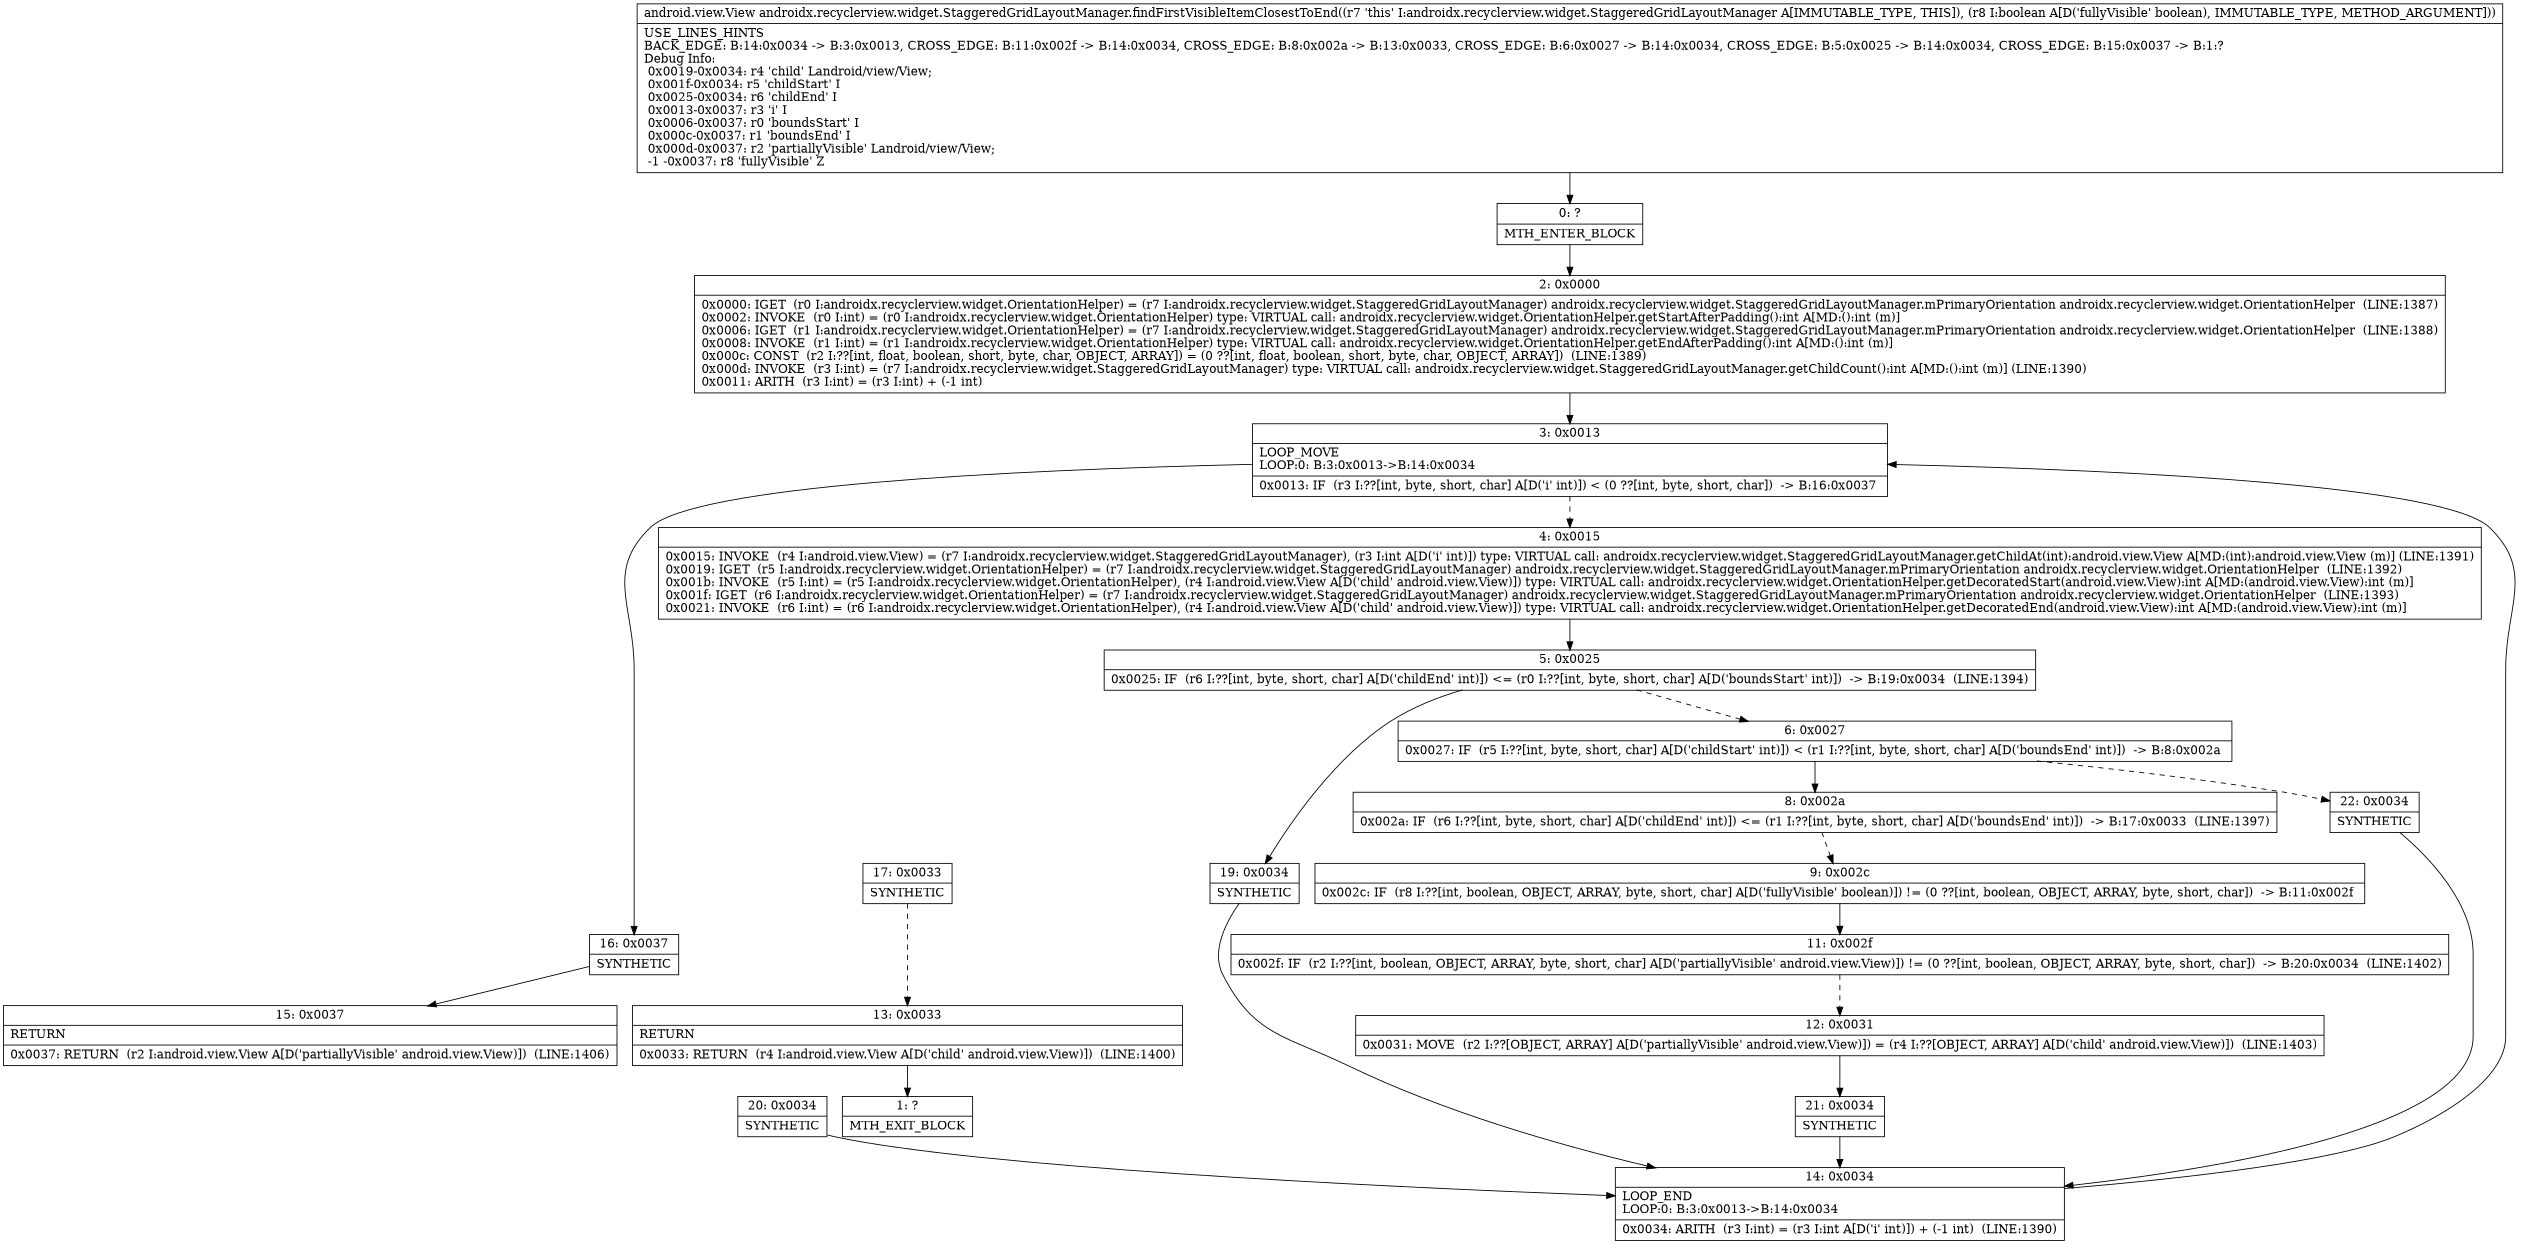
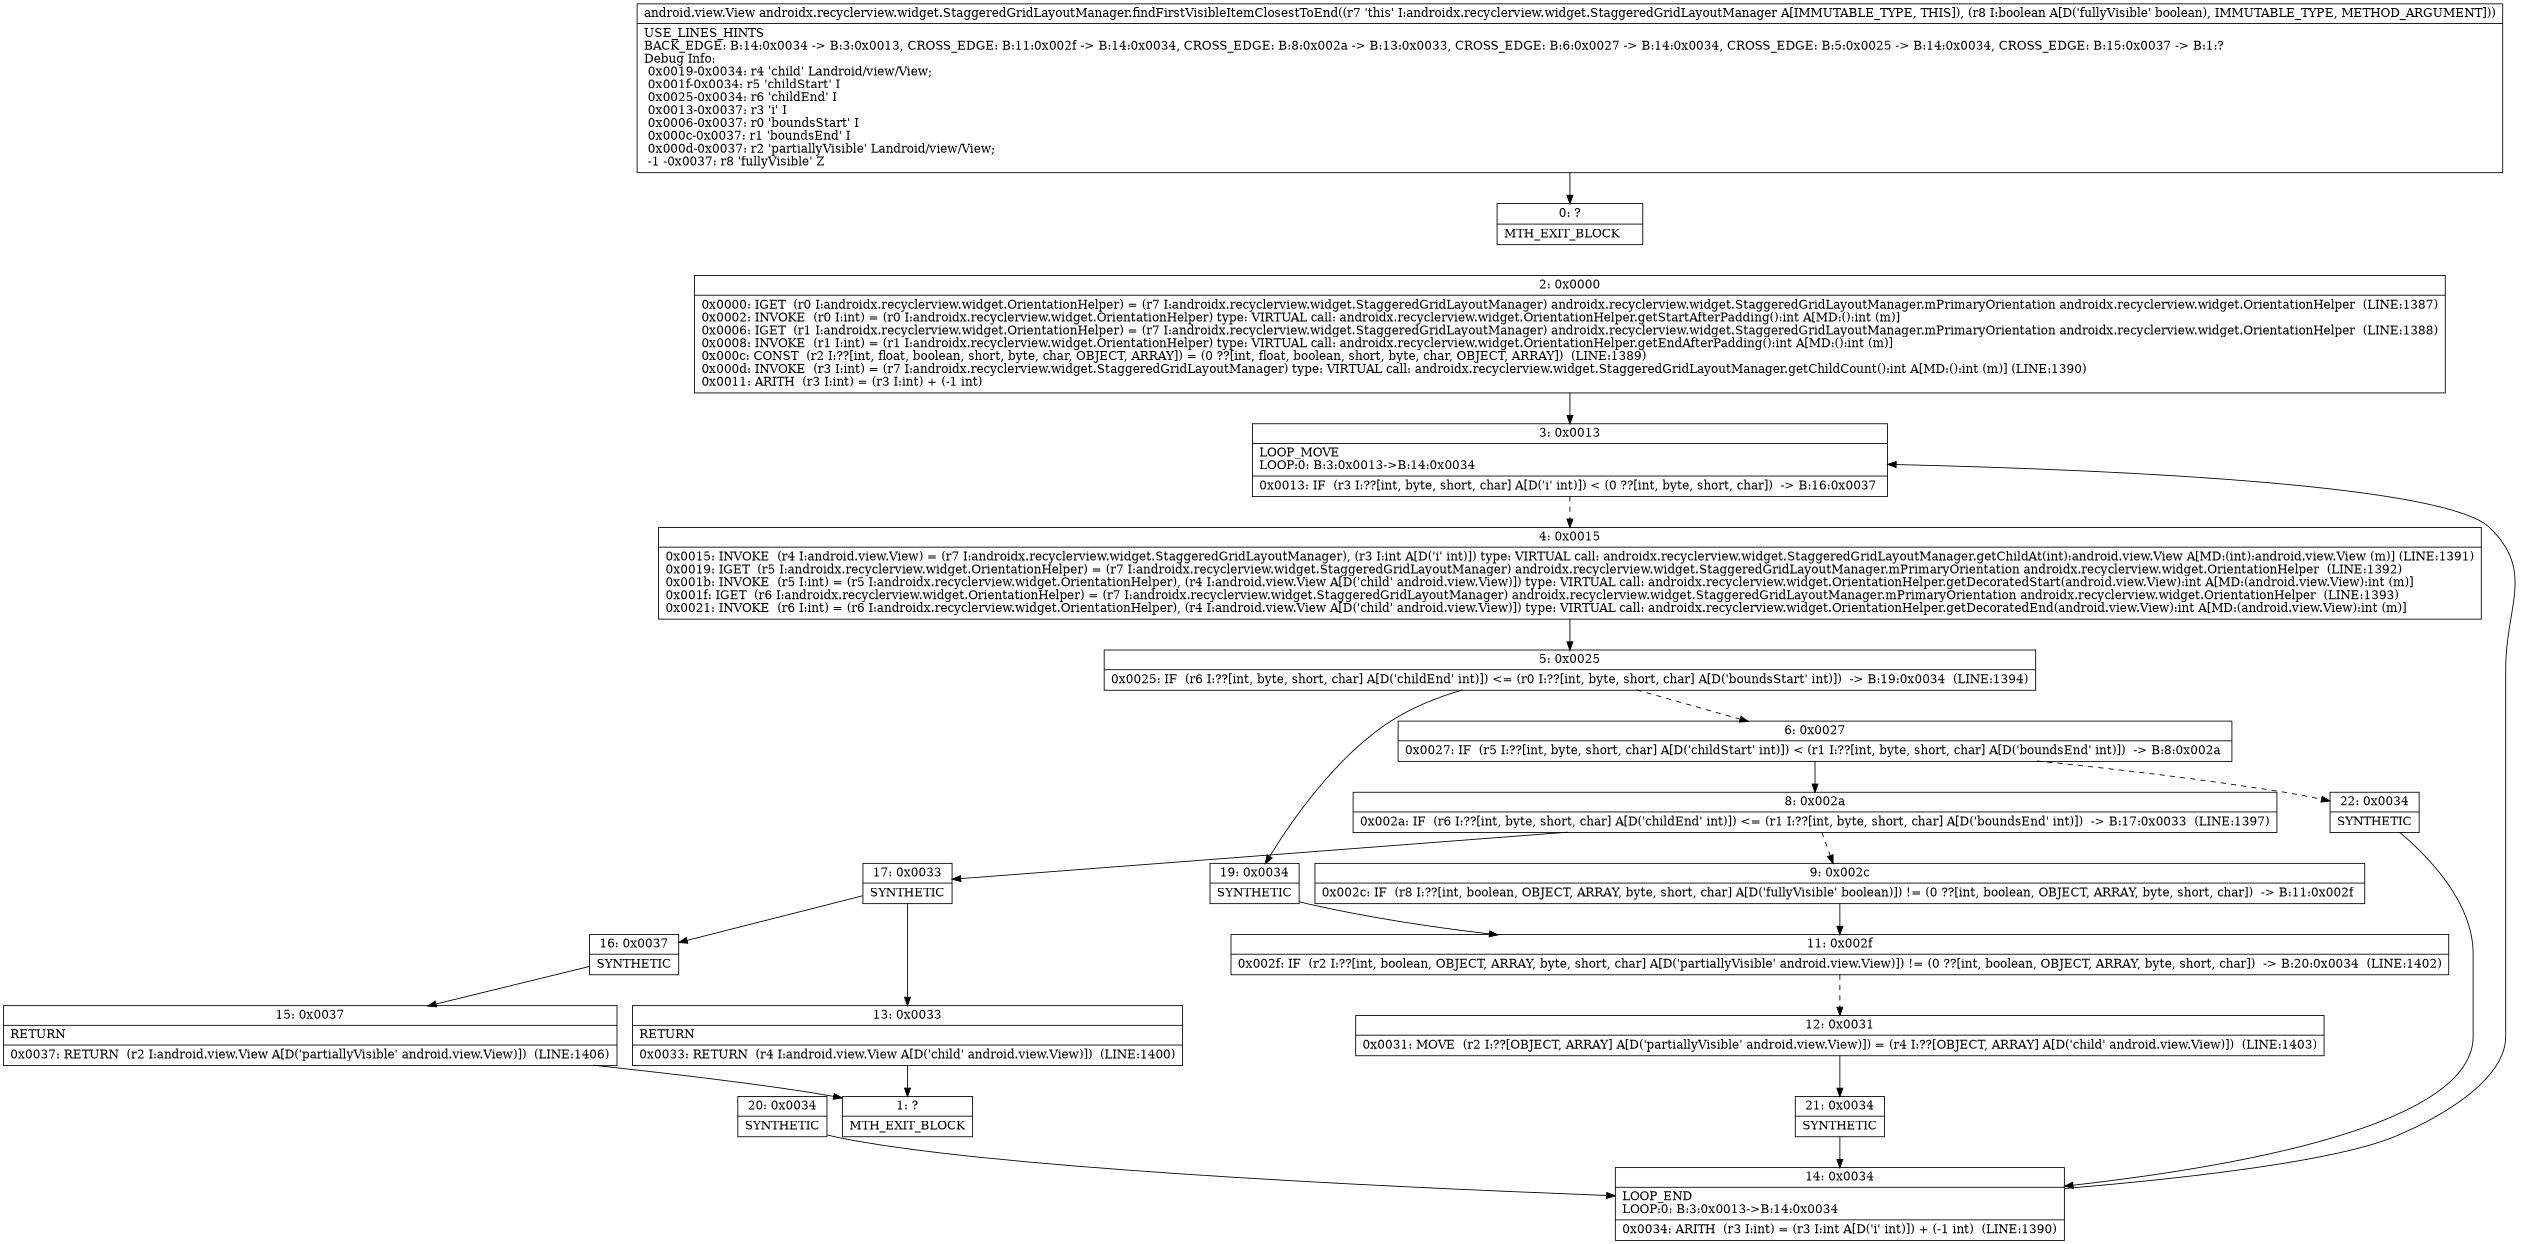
node "0: ?": text "MTH_ENTER_BLOCK" -> "MTH_EXIT_BLOCK"
edge "0: ?" -> "2: 0x0000": removed
edge "3: 0x0013" -> "16: 0x0037": now "17: 0x0033" -> "16: 0x0037"
edge "8: 0x002a" -> "17: 0x0033": added
edge "17: 0x0033" -> "13: 0x0033": style dashed -> solid
edge "15: 0x0037" -> "1: ?": added
edge "19: 0x0034" -> "14: 0x0034": now "19: 0x0034" -> "11: 0x002f"
